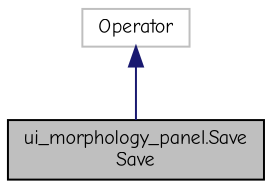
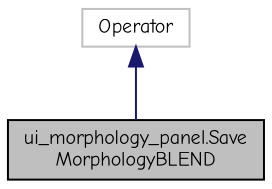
node "ui_morphology_panel.Save Save": label "ui_morphology_panel.Save Save" -> "ui_morphology_panel.Save MorphologyBLEND"
